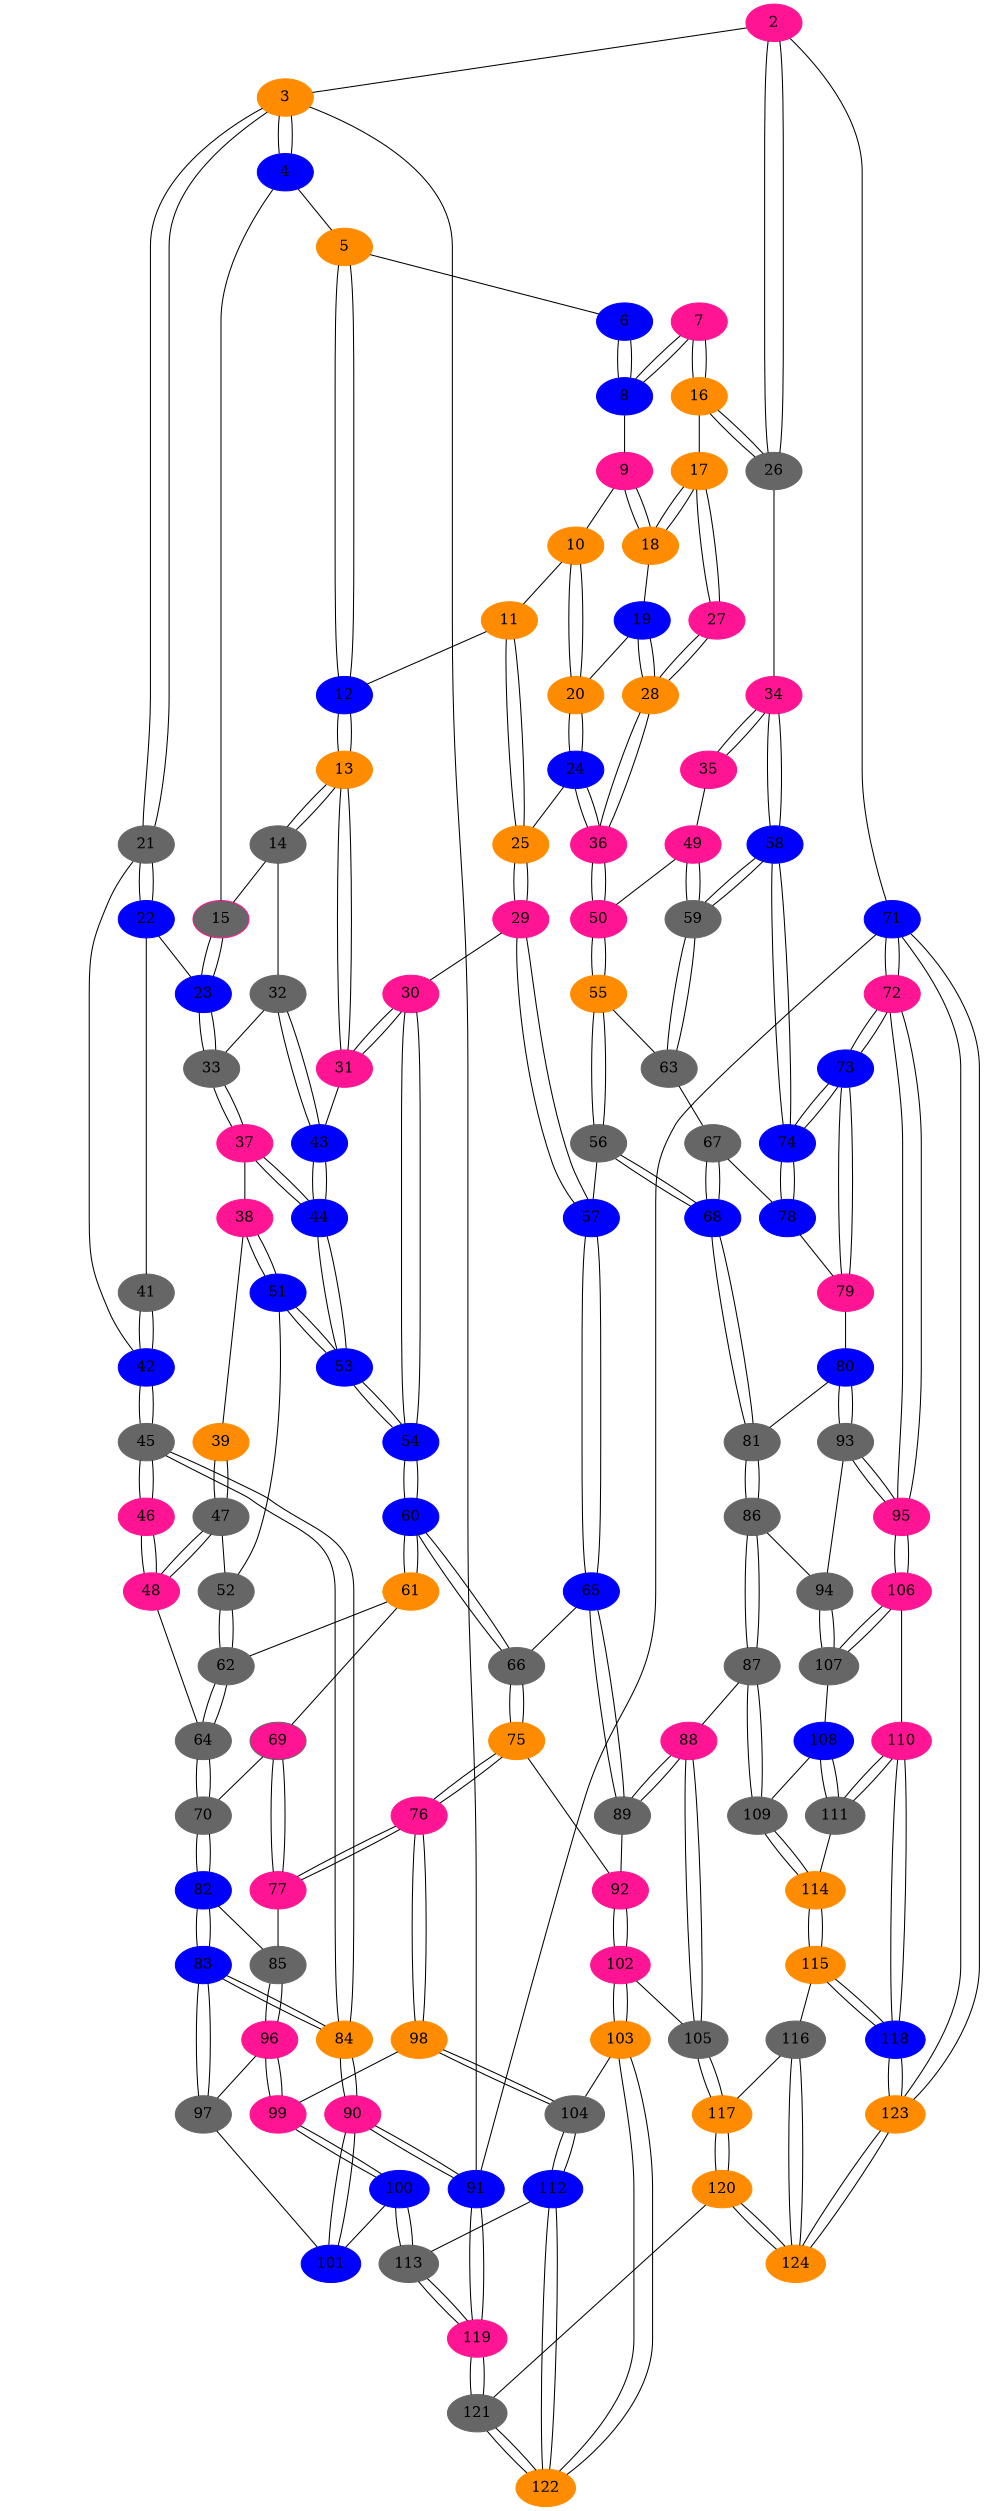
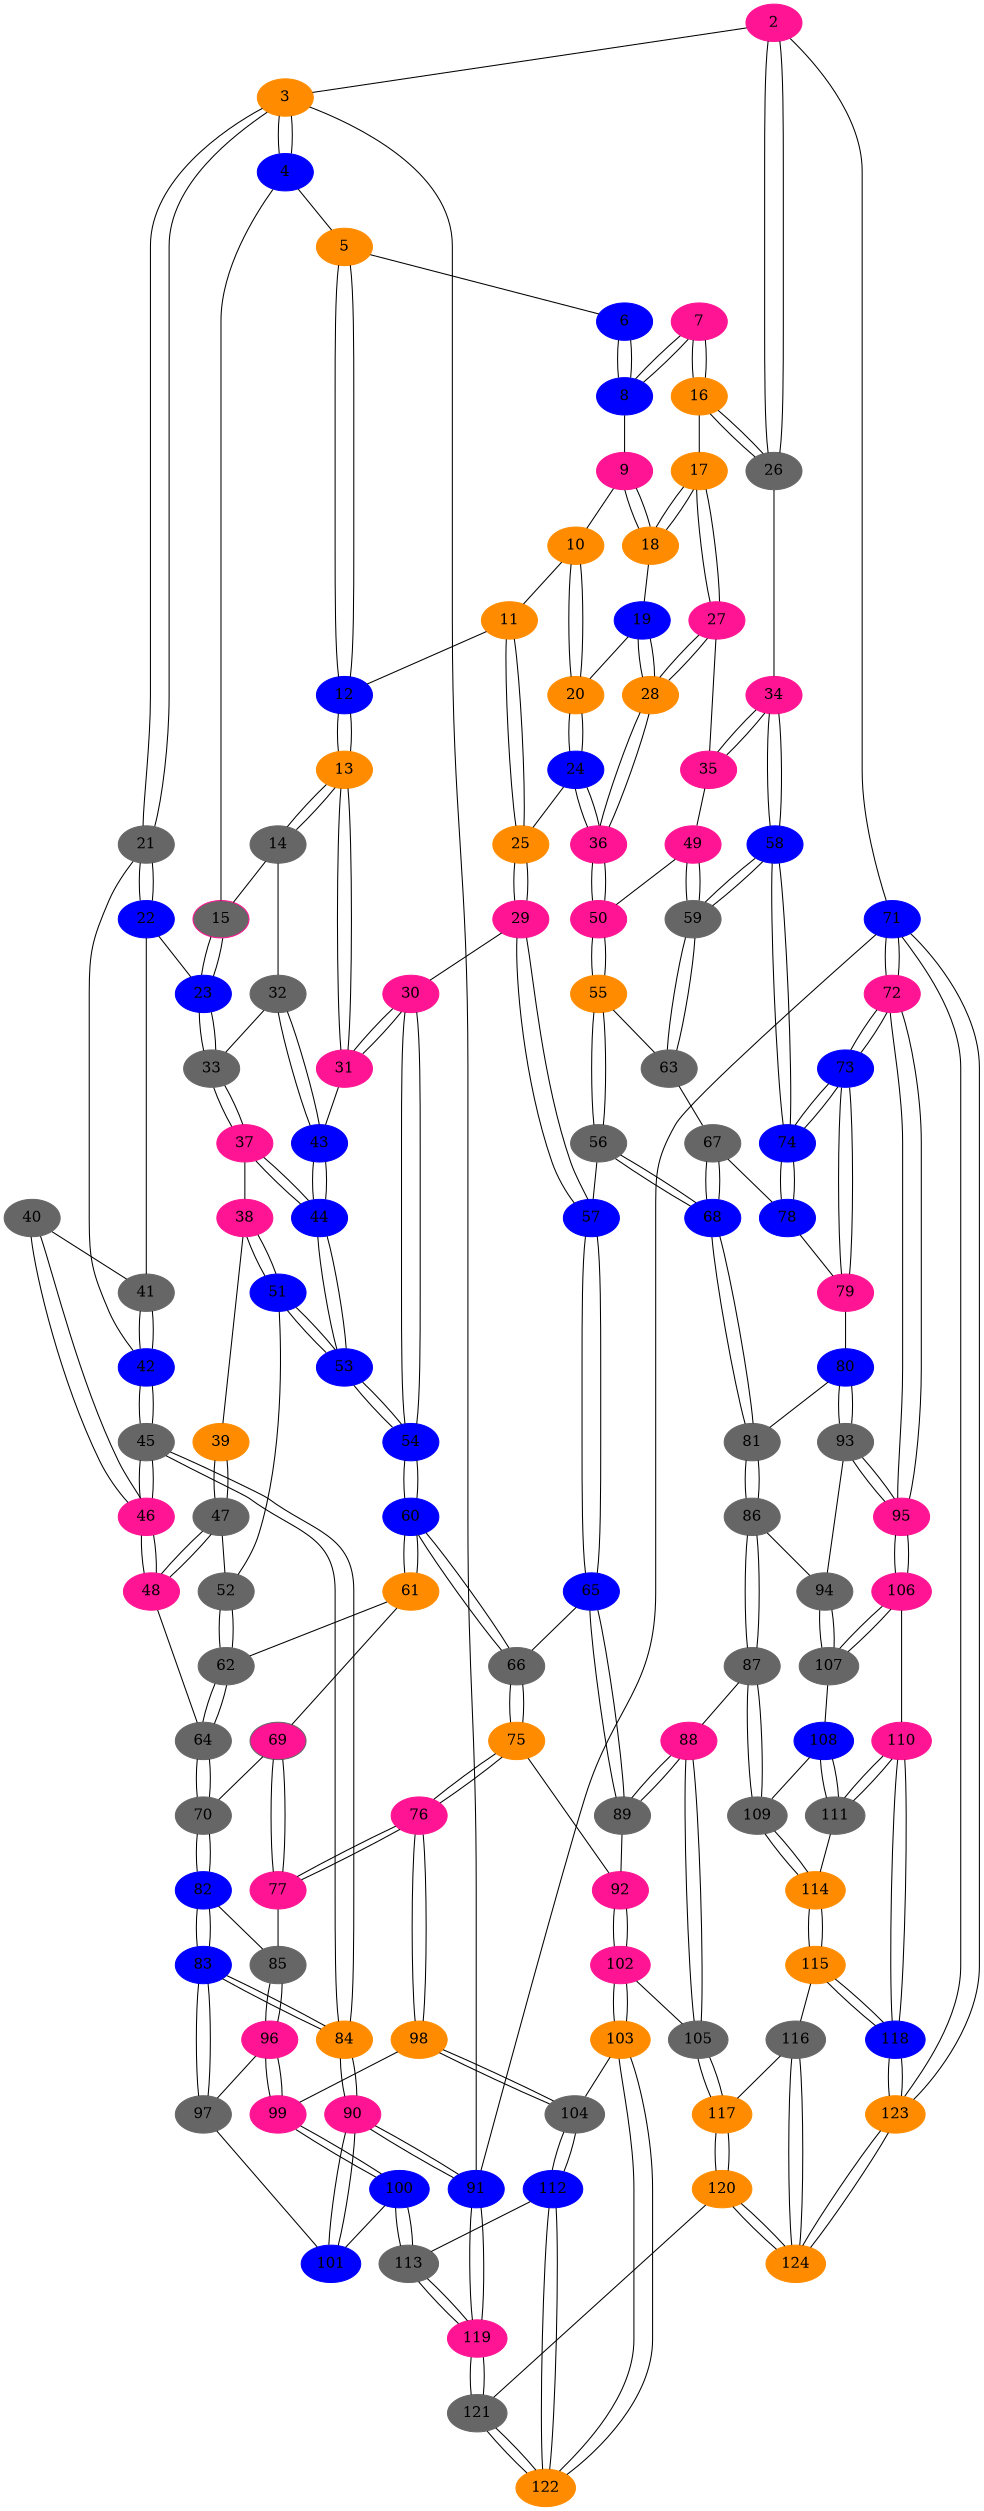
edge "27" -- "35": added
node "40": added
